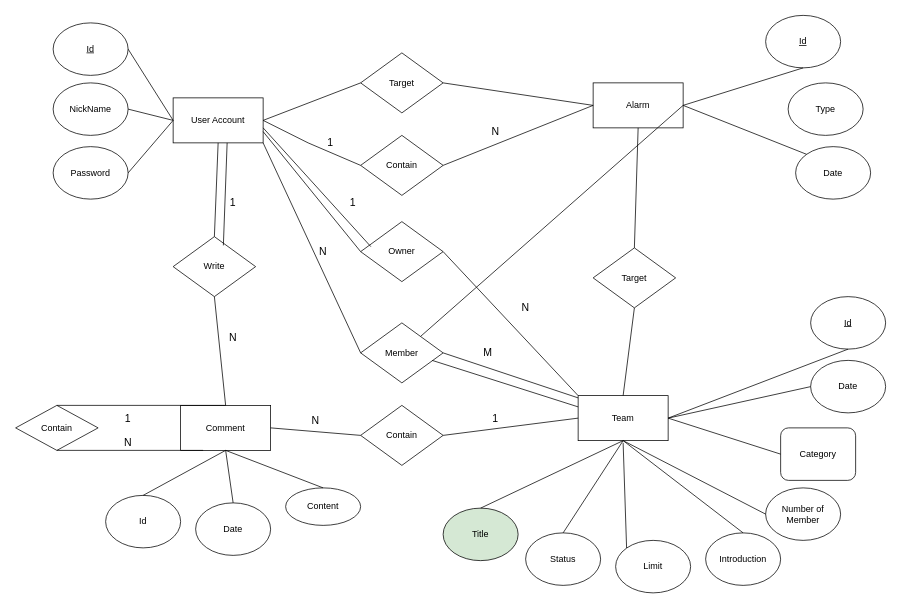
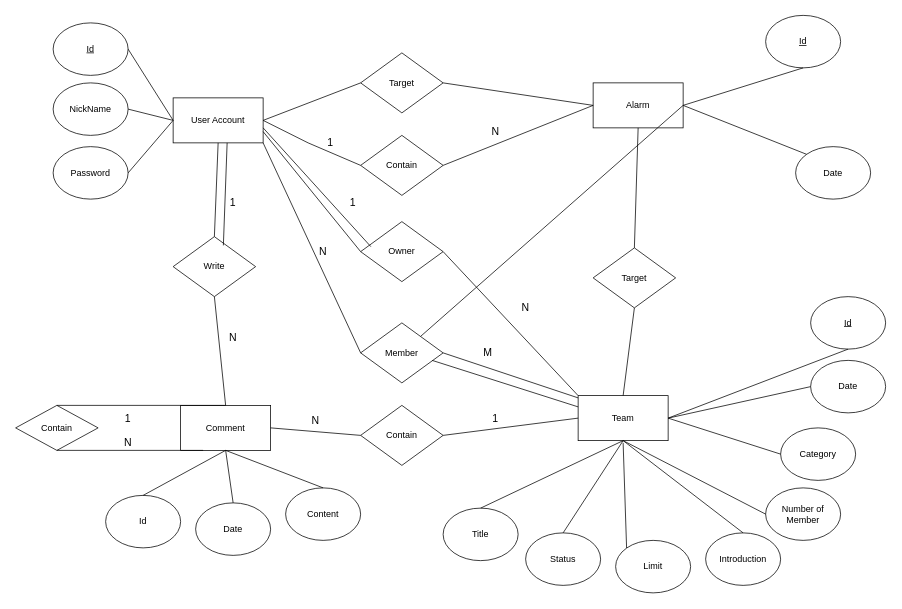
node "Type": removed
node "Category": shape rounded rectangle -> ellipse
node "Content": size 75x38 -> 75x53
node "Title": fillcolor #d5e8d4 -> #ffffff
